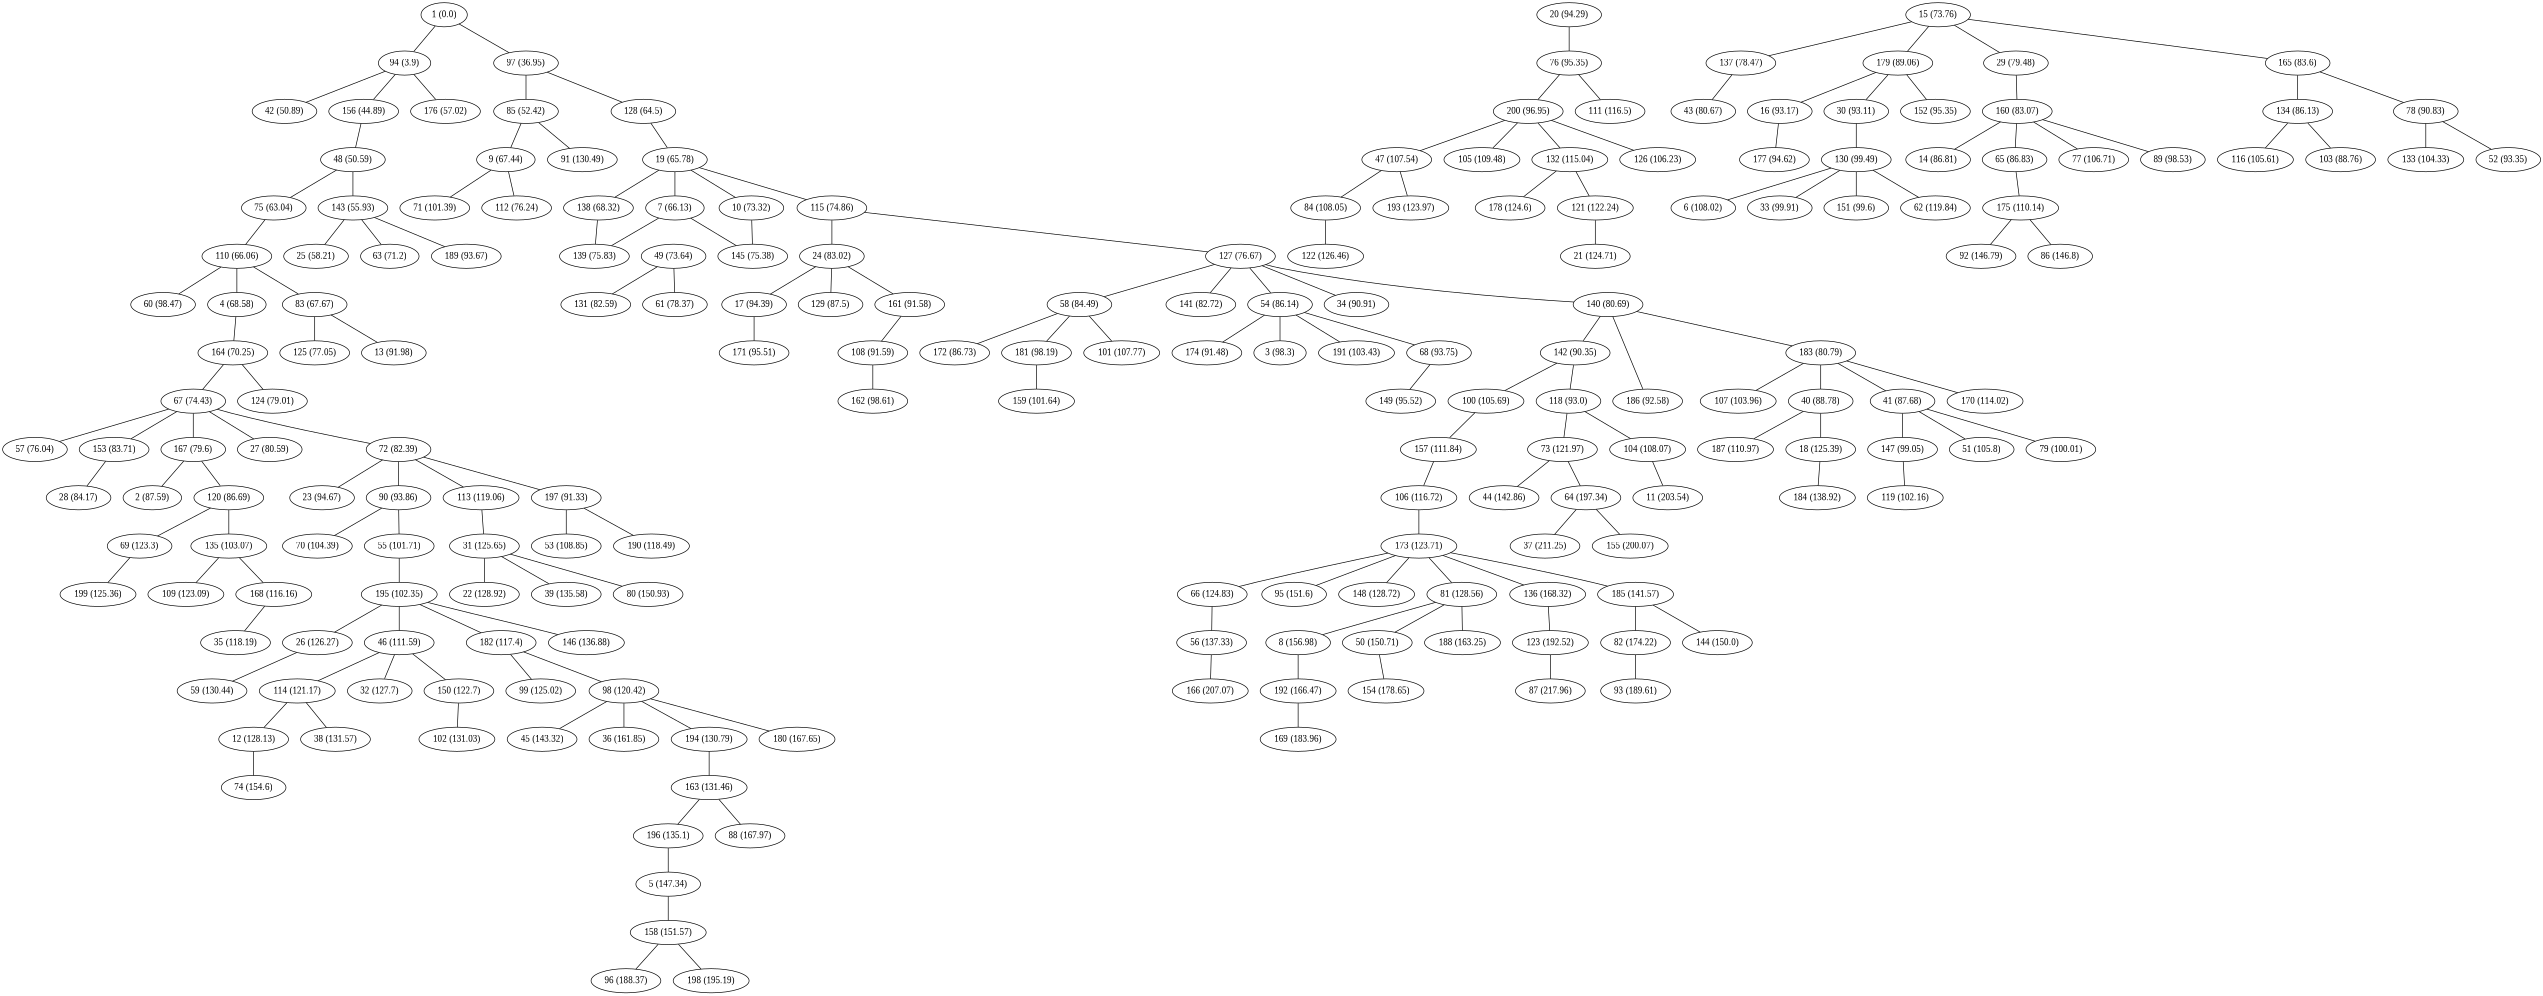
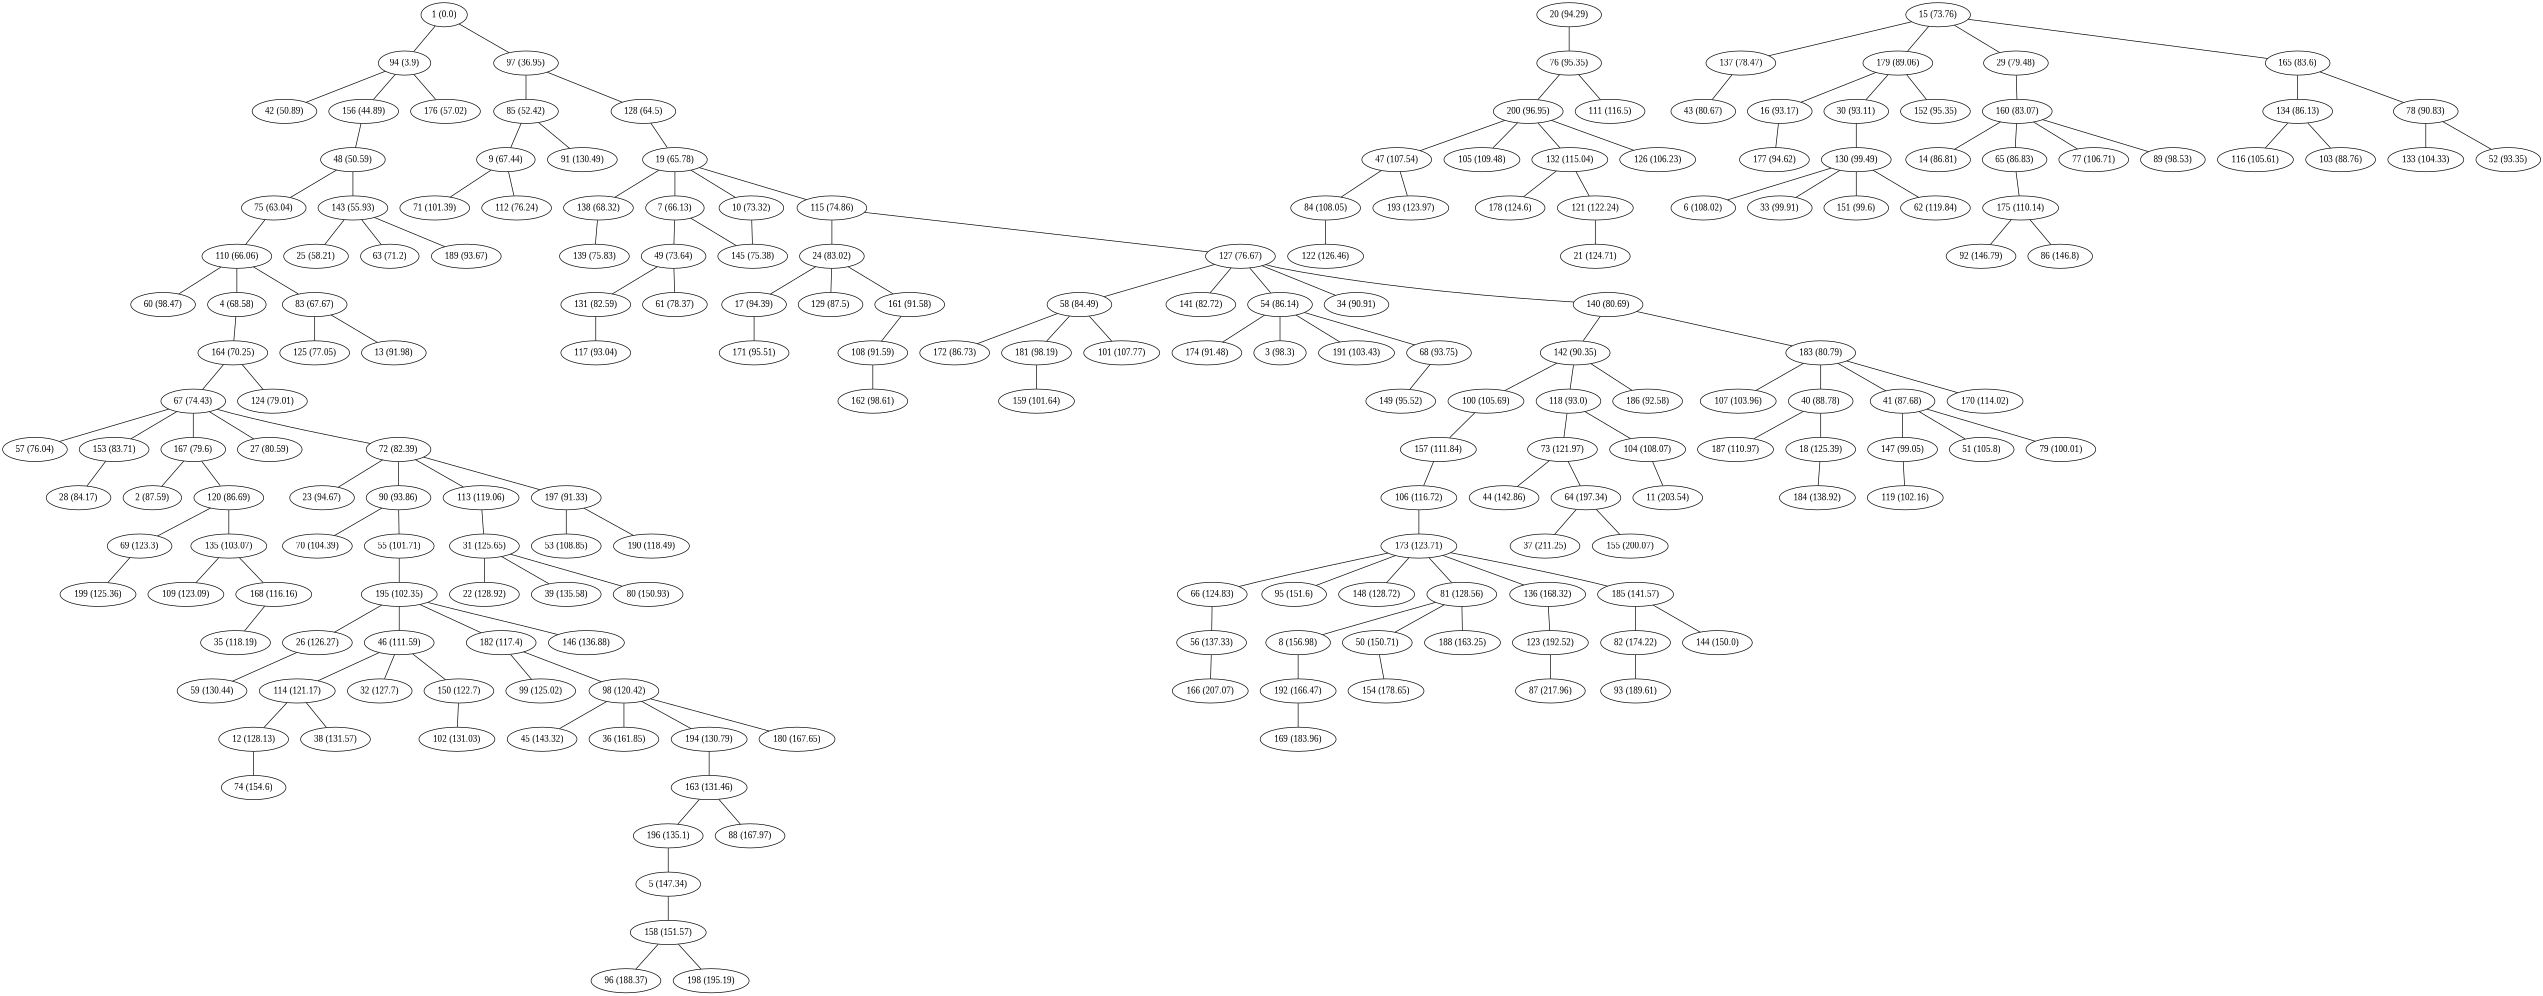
edge "7 (66.13)" -- "139 (75.83)": now "7 (66.13)" -- "49 (73.64)"
node "117 (93.04)": added
edge "140 (80.69)" -- "186 (92.58)": now "142 (90.35)" -- "186 (92.58)"
